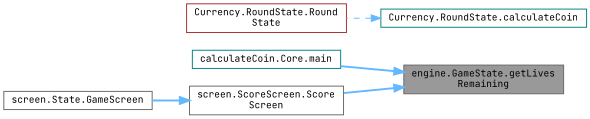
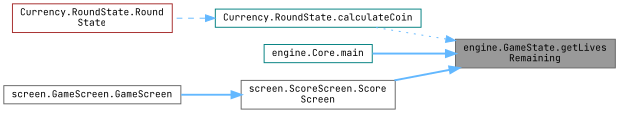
edge "Currency.RoundState.calculateCoin" -> "engine.GameState.getLives Remaining": added
node "calculateCoin.Core.main": label "calculateCoin.Core.main" -> "engine.Core.main"
node "screen.State.GameScreen": label "screen.State.GameScreen" -> "screen.GameScreen.GameScreen"
